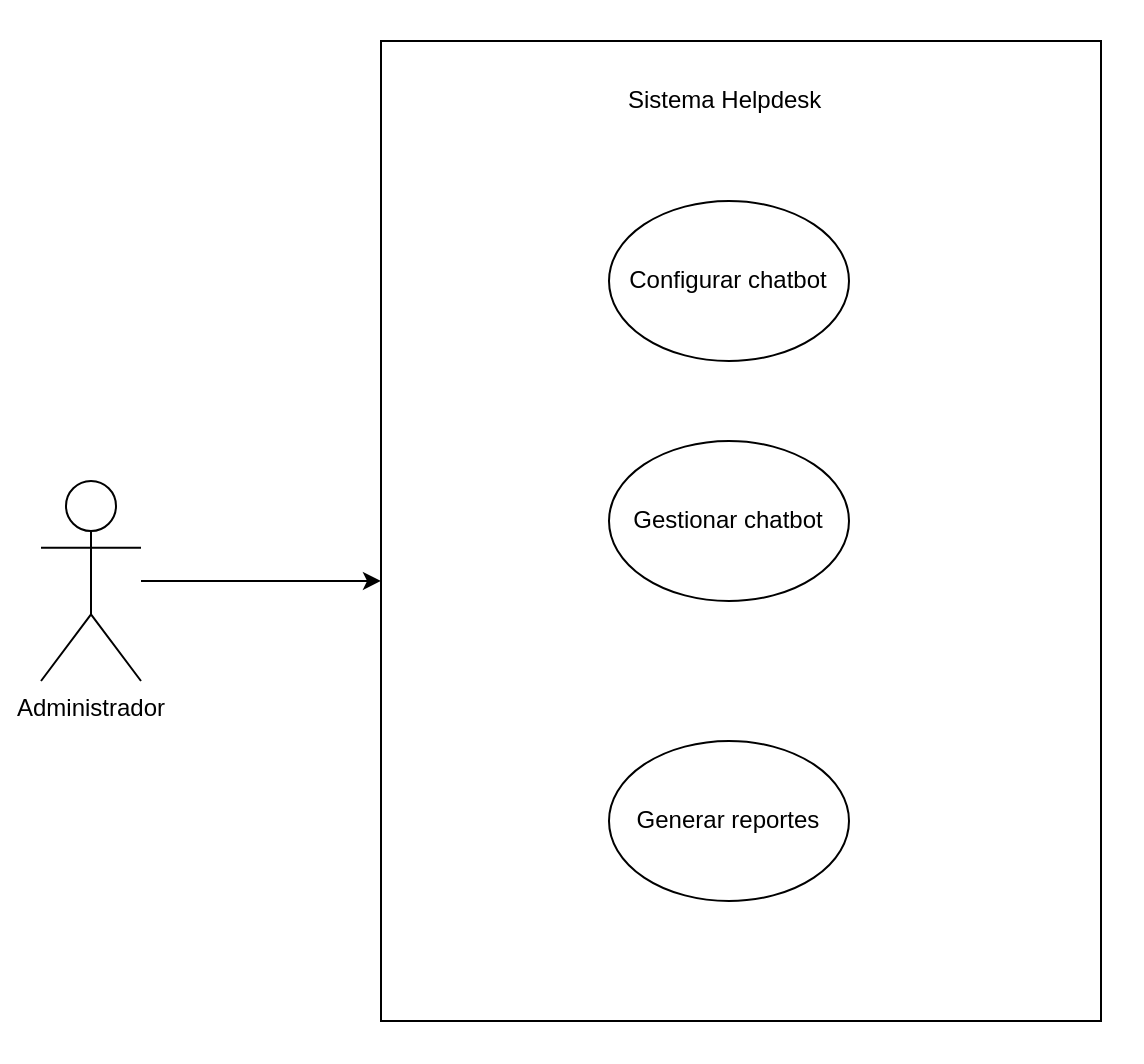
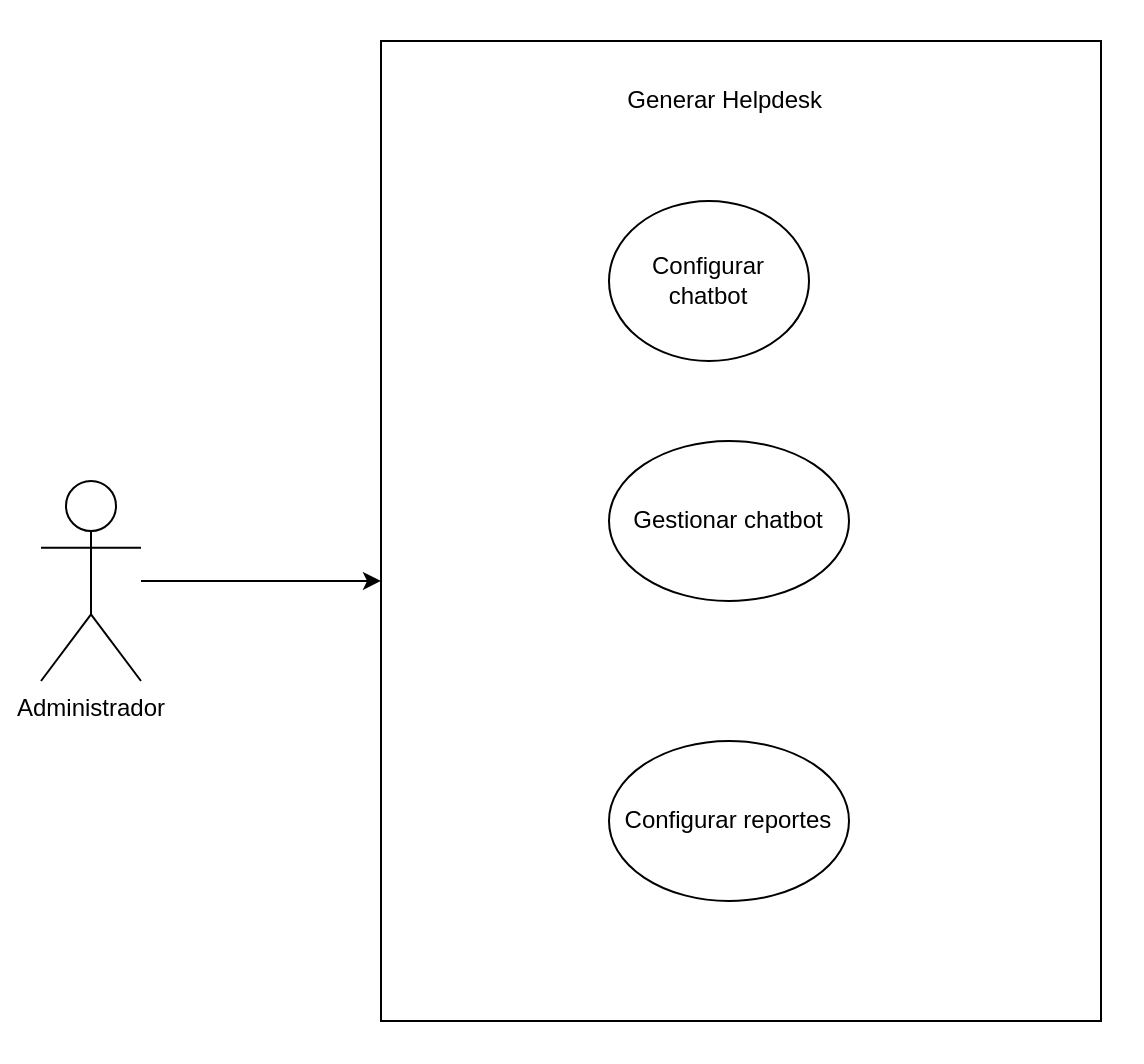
node "Sistema Helpdesk": label "Sistema Helpdesk" -> "Generar Helpdesk"
node "Configurar chatbot": size 240x160 -> 200x160
node "Generar reportes": label "Generar reportes" -> "Configurar reportes"
